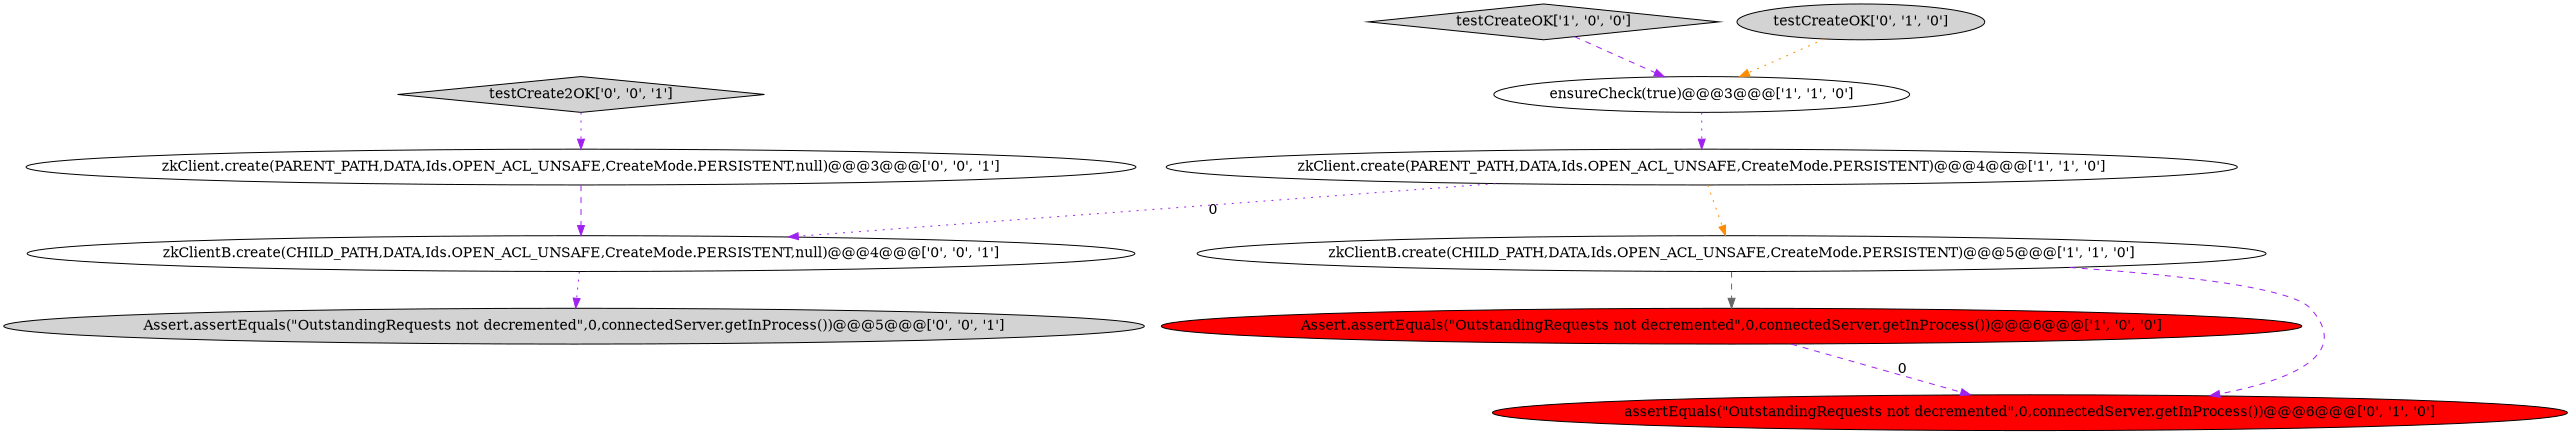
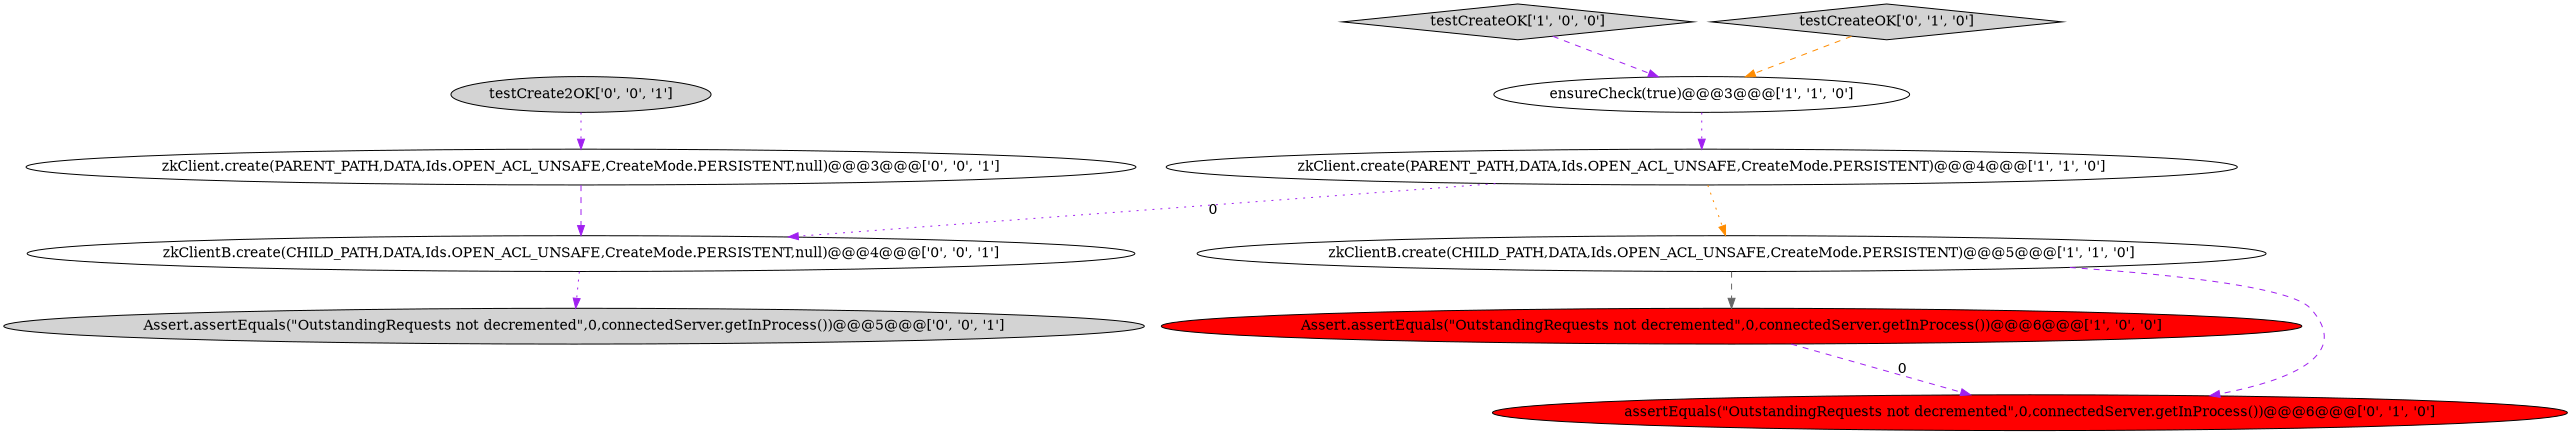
node "testCreateOK['0', '1', '0']": shape ellipse -> diamond
edge "testCreateOK['0', '1', '0']" -> "ensureCheck(true)@@@3@@@['1', '1', '0']": style dotted -> dashed
node "testCreate2OK['0', '0', '1']": shape diamond -> ellipse
